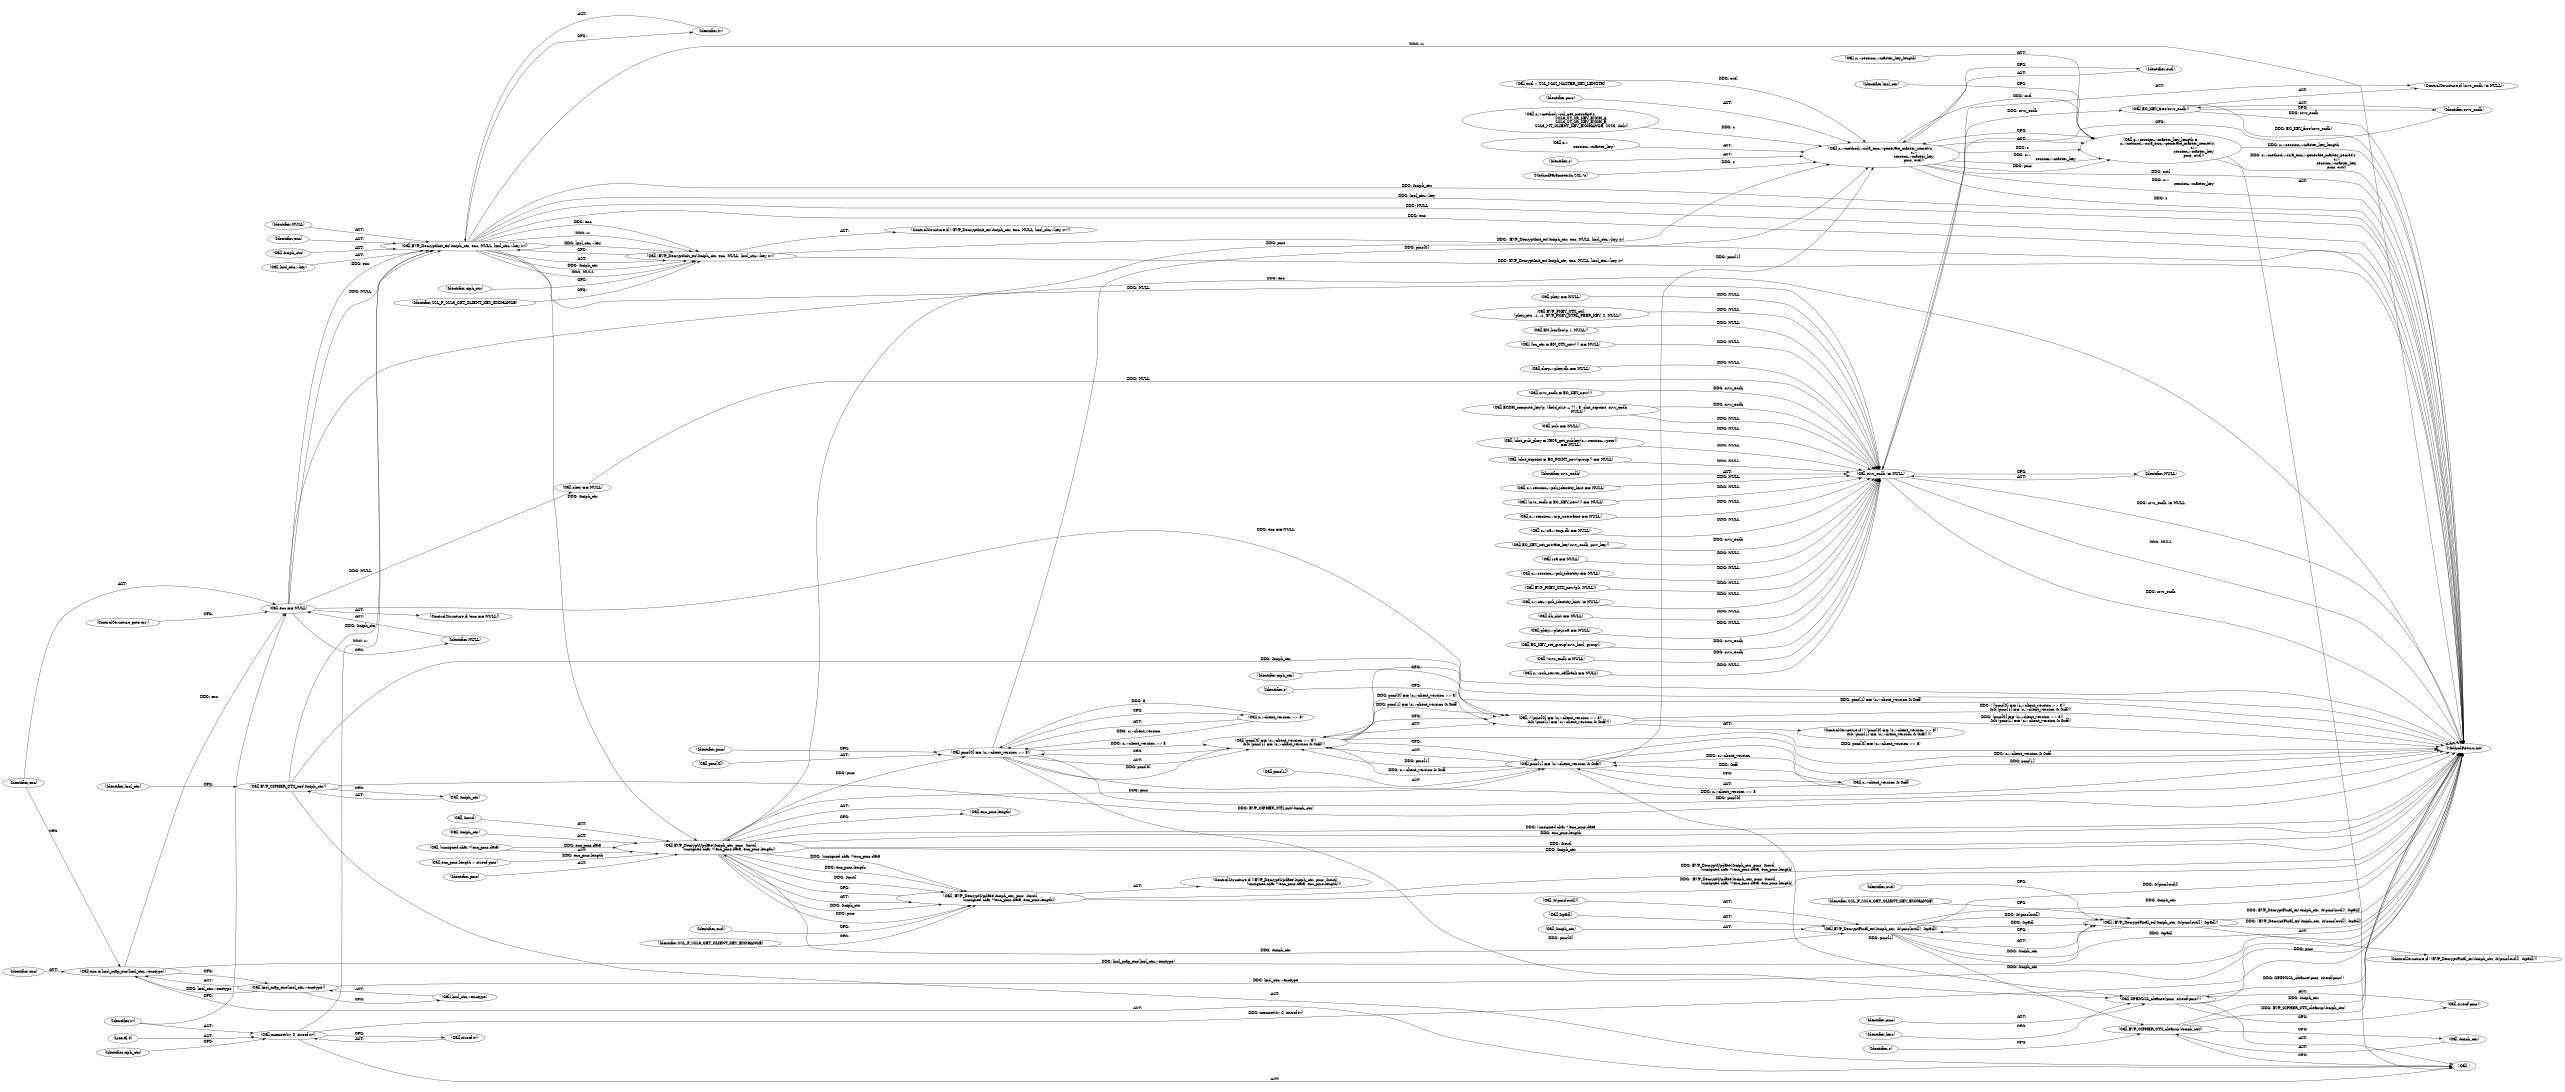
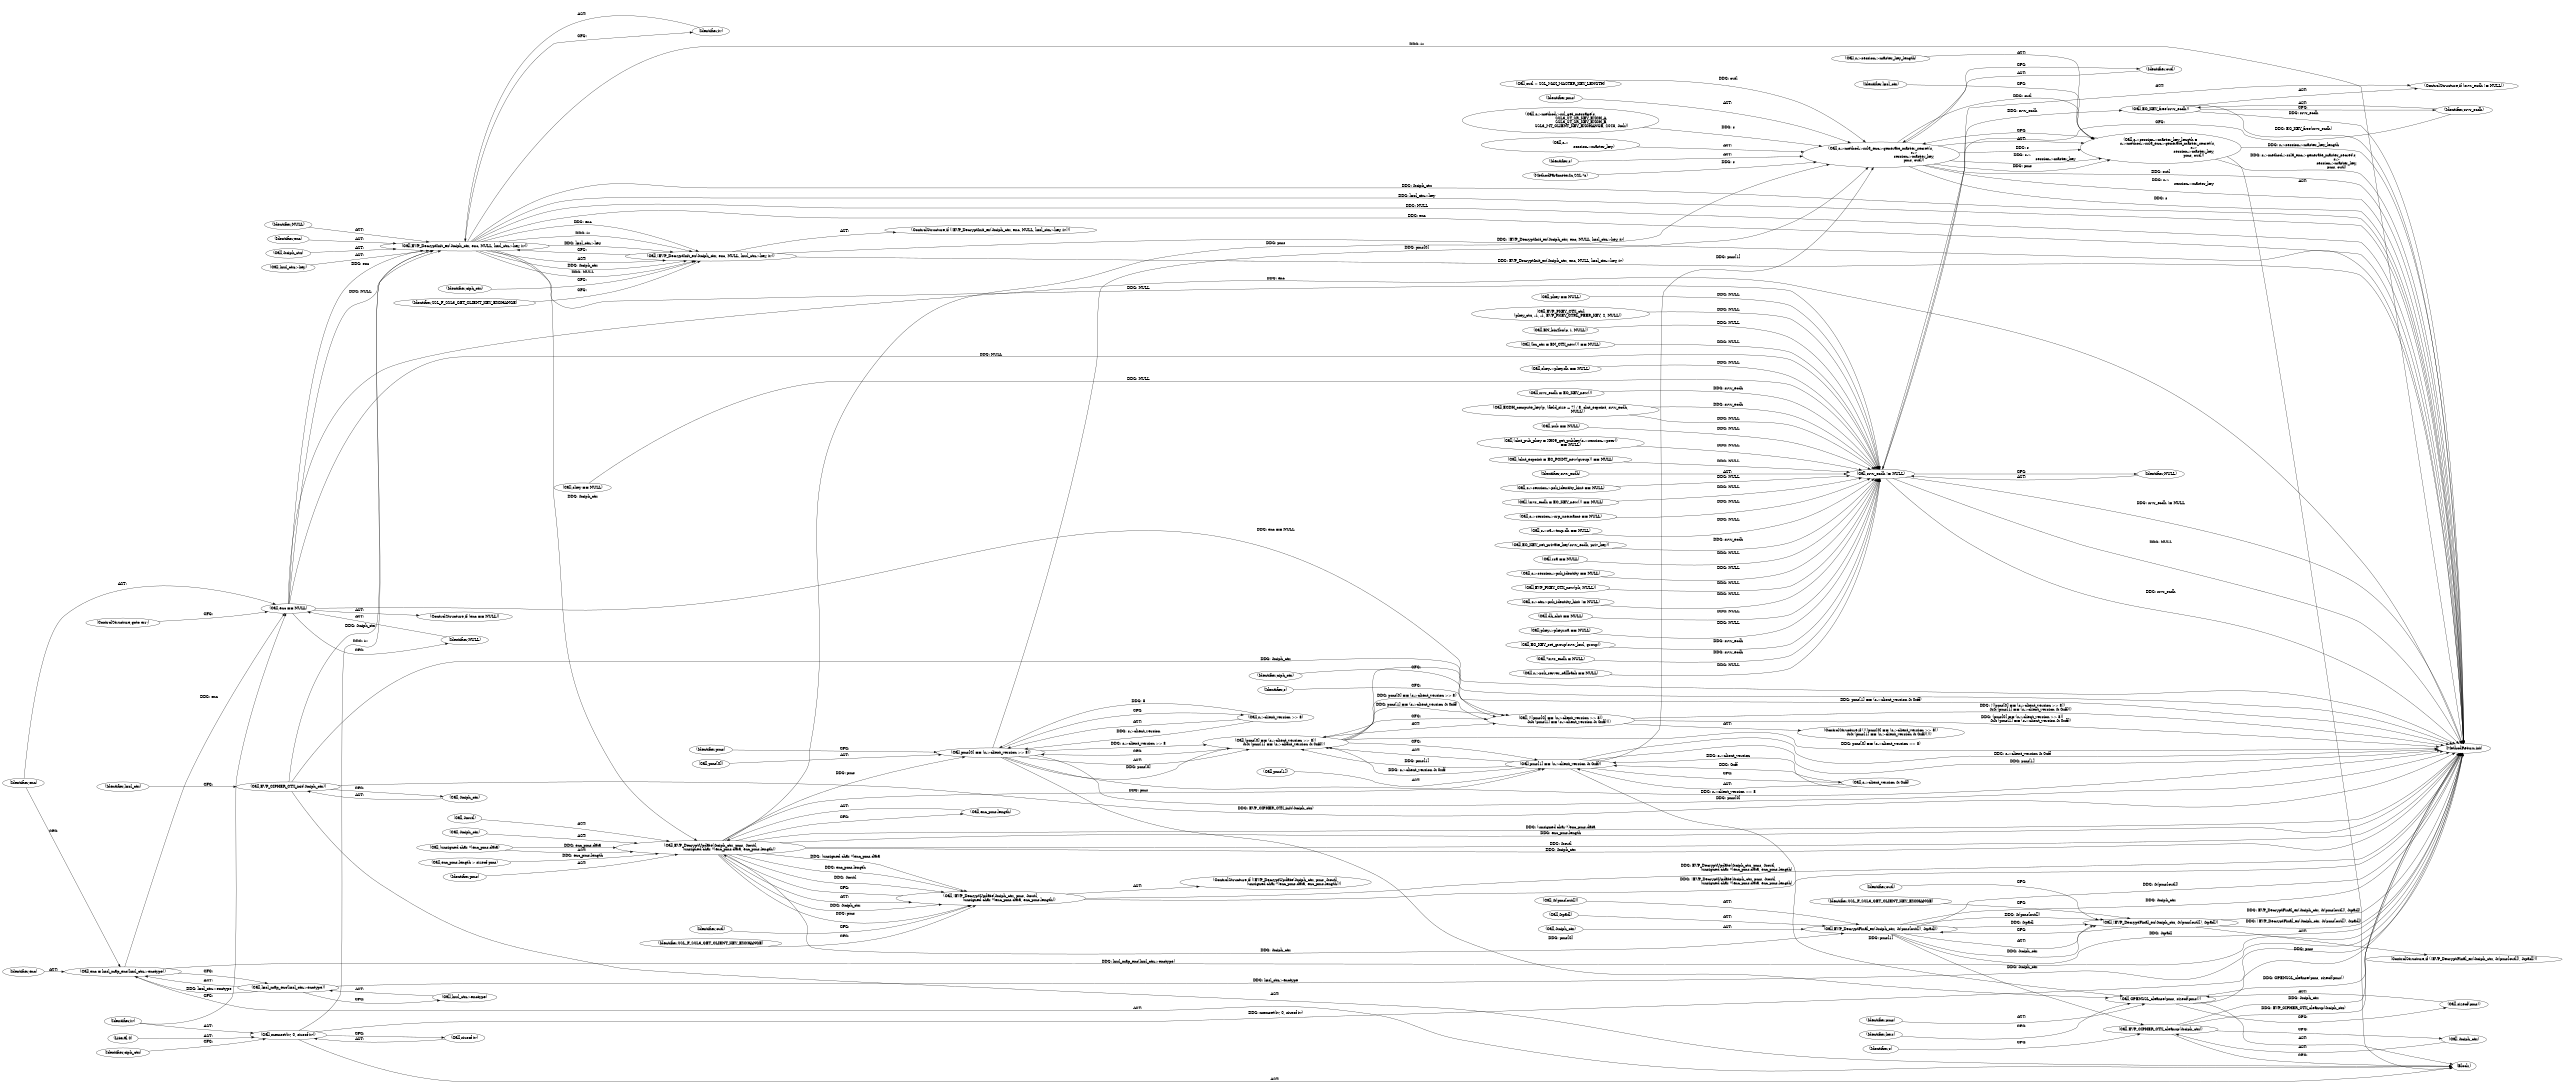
edge "(Call,enc == NULL)" -> "(Call,skey == NULL)": now "(Call,enc == NULL)" -> "(Call,srvr_ecdh != NULL)"
node "(Call,)": label "(Call,)" -> "(Block,)"
